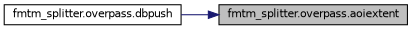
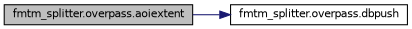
edge "fmtm_splitter.overpass.dbpush" -> "fmtm_splitter.overpass.aoiextent": reversed
